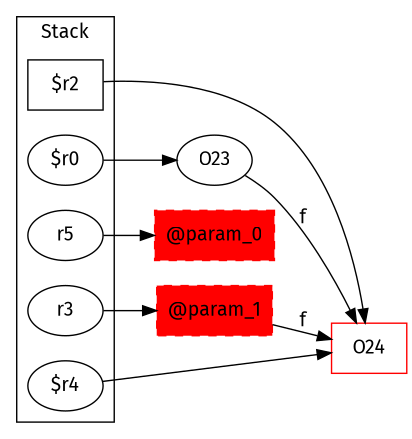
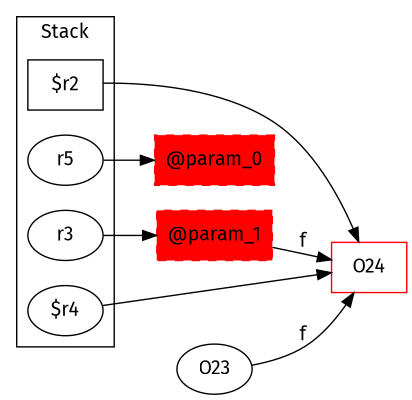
node "$r0": removed
